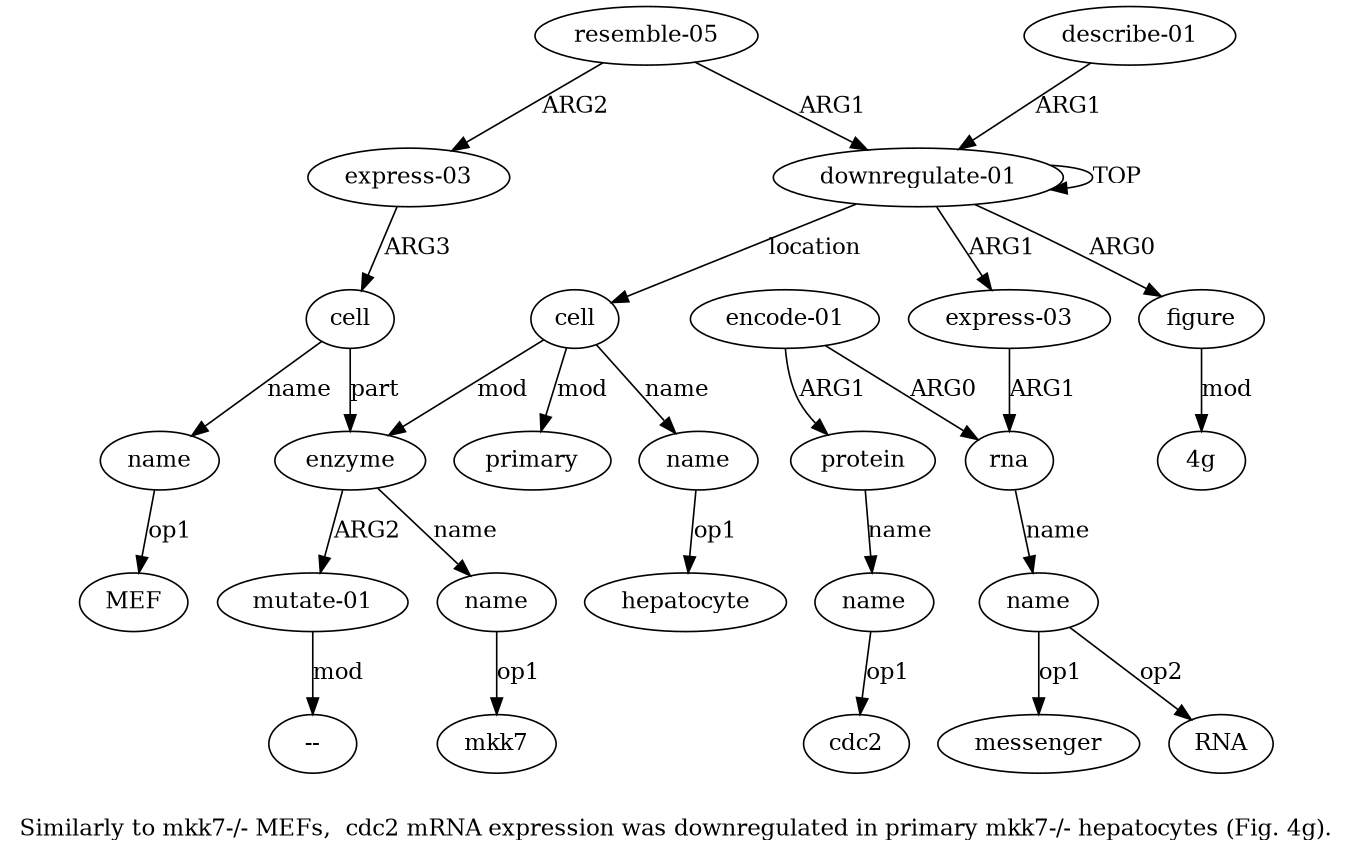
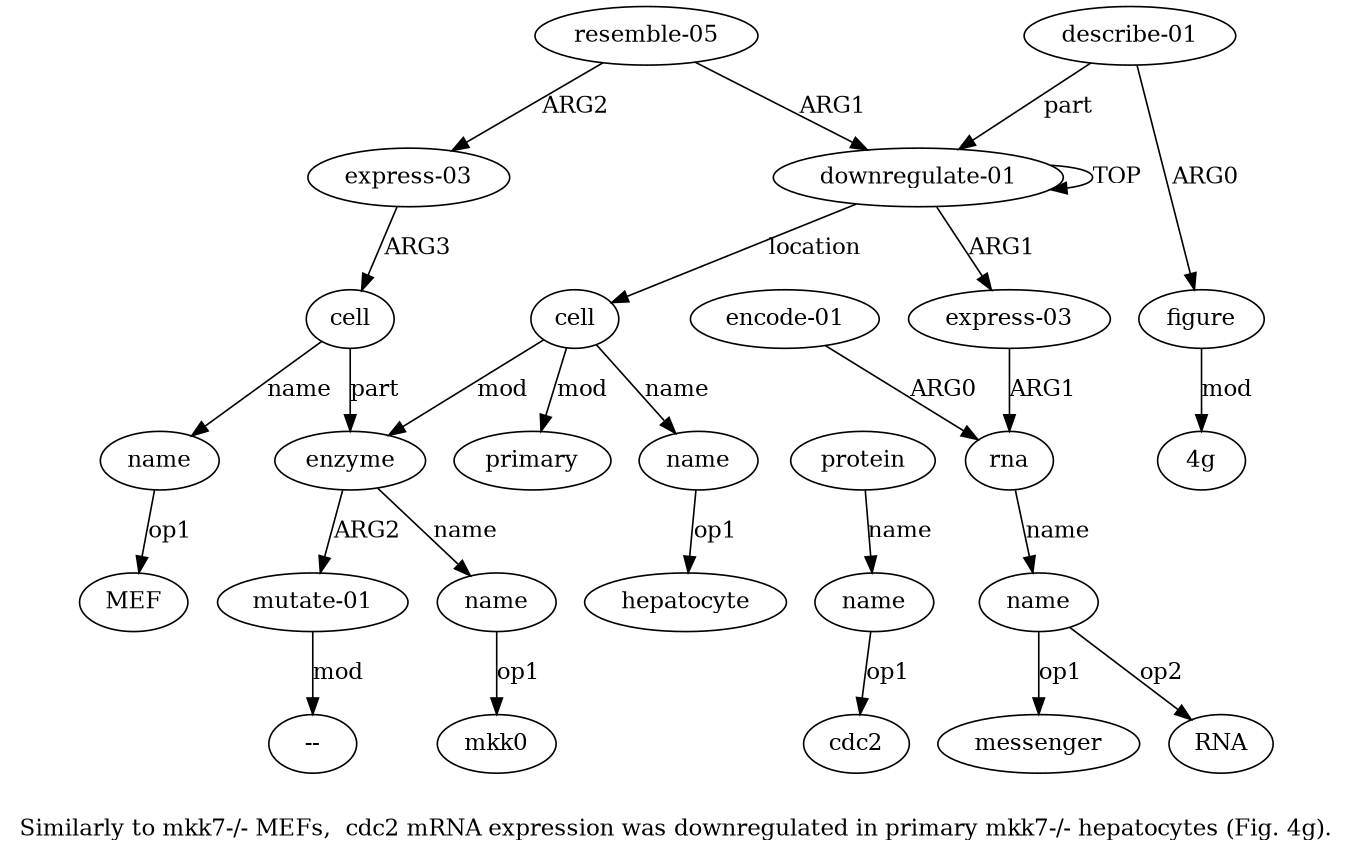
edge "describe-01" -> "downregulate-01": label "ARG1" -> "part"
edge "downregulate-01" -> "figure": now "describe-01" -> "figure"
edge "encode-01" -> "protein": removed, label "ARG1"
node "mkk7": label "mkk7" -> "mkk0"
